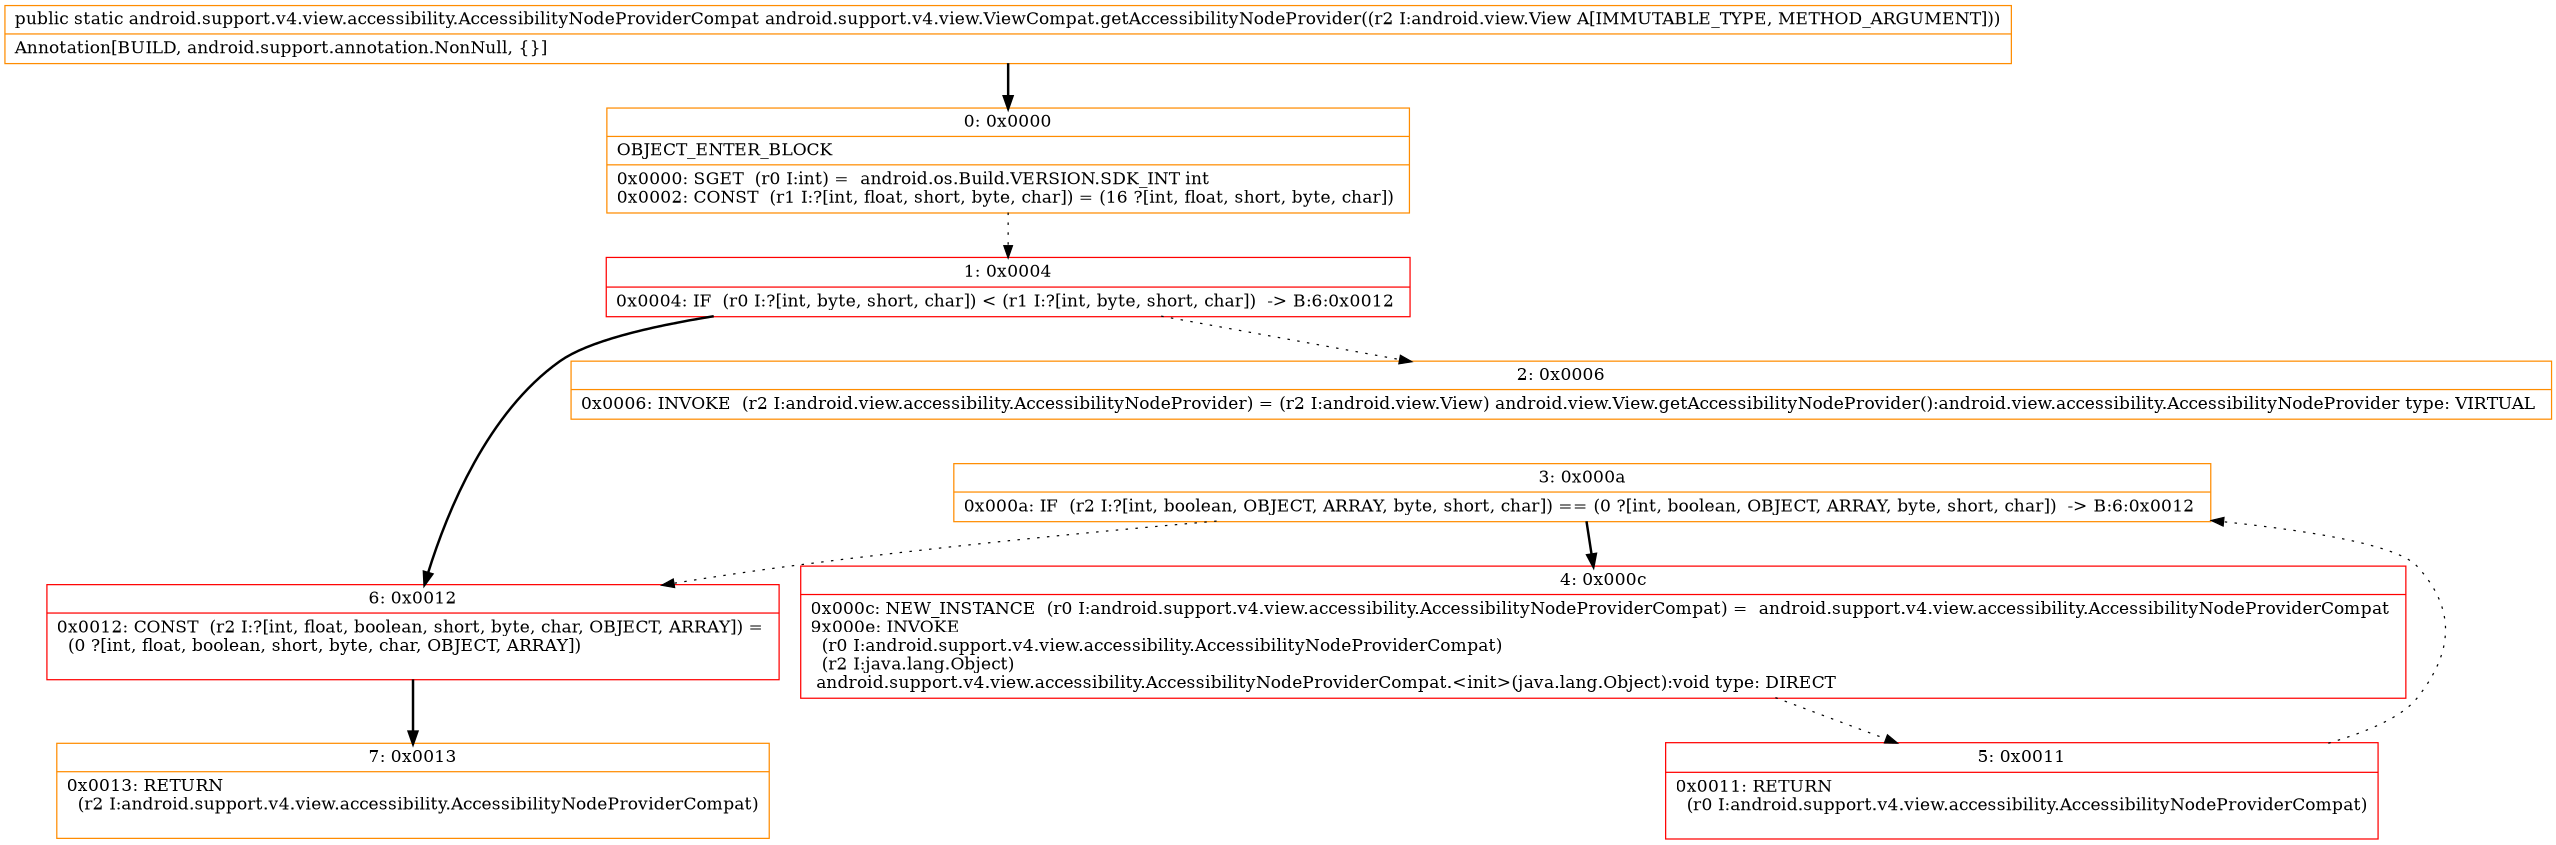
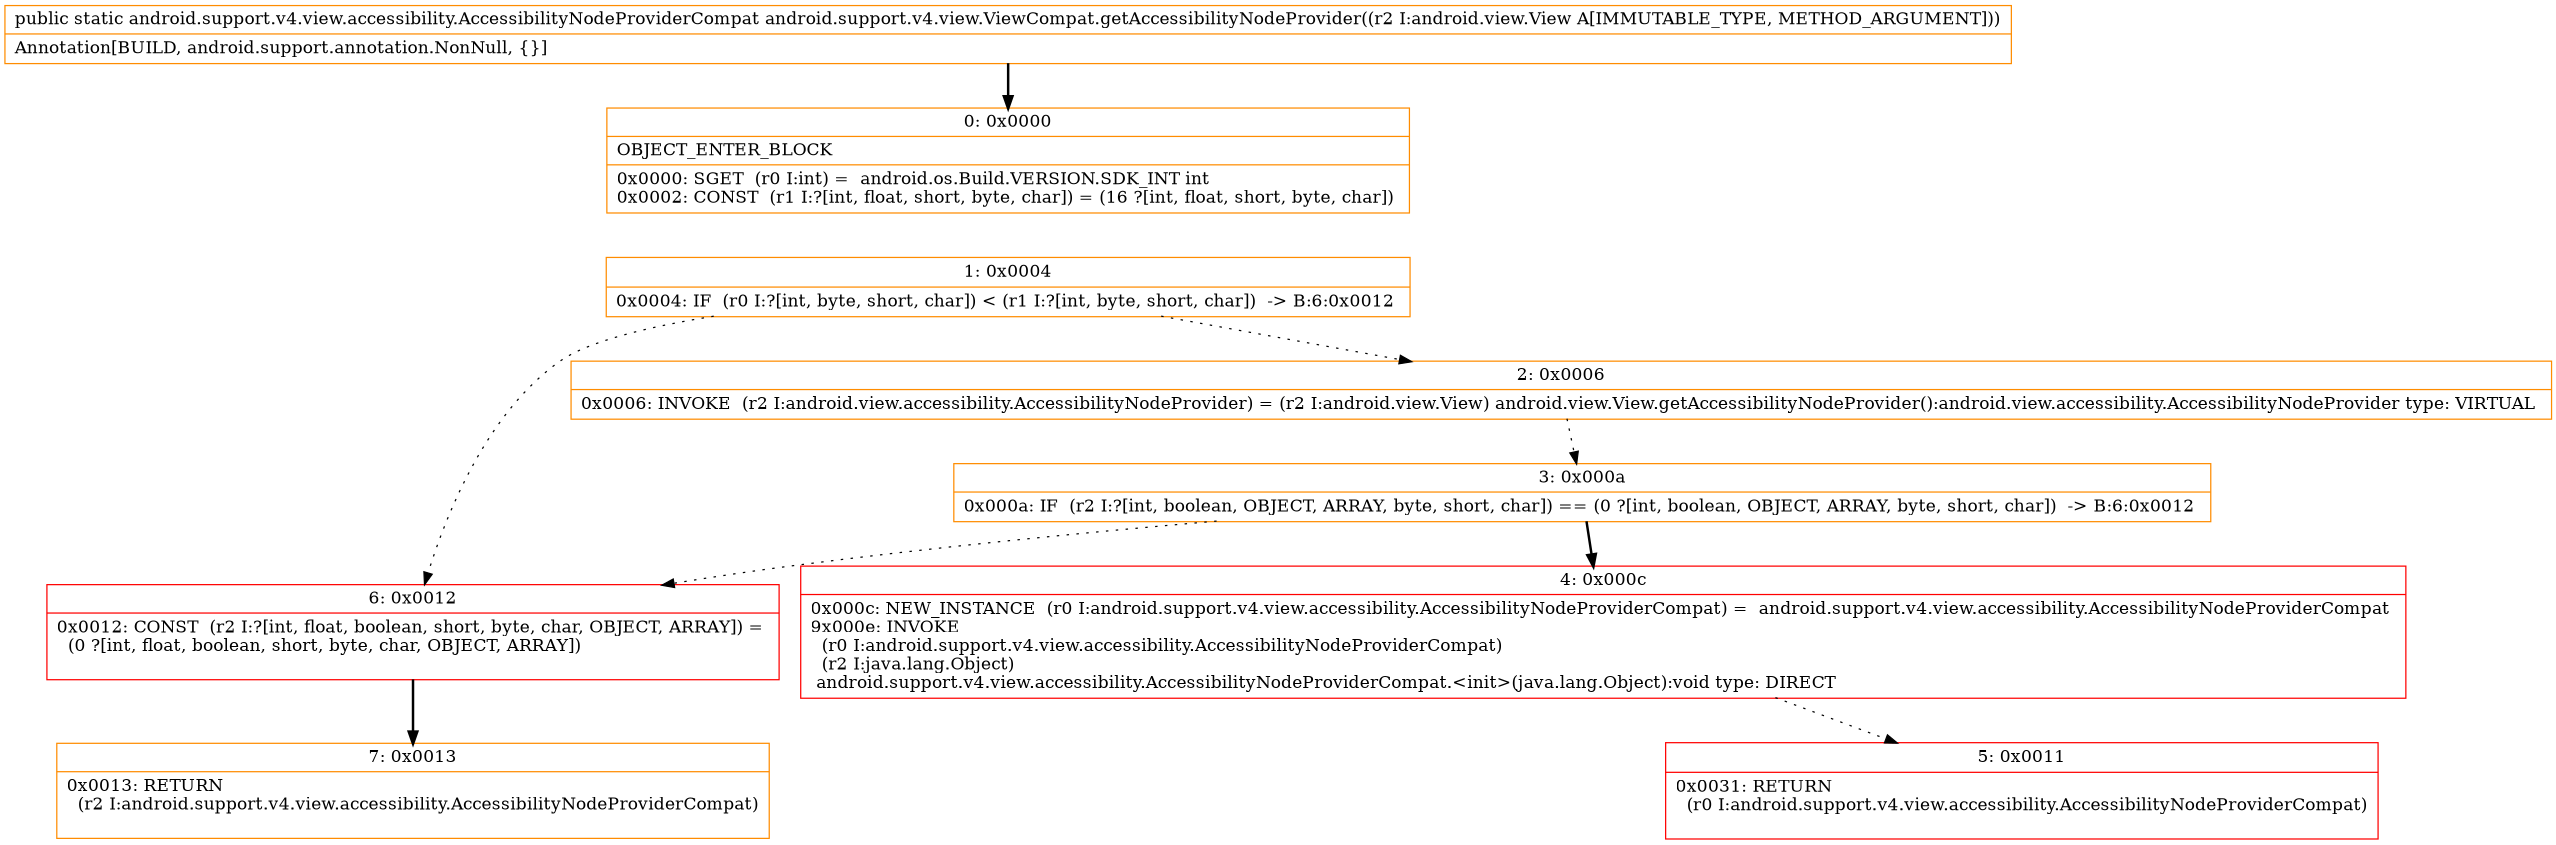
edge "0: 0x0000" -> "1: 0x0004": removed
node "1: 0x0004": color red -> darkorange
edge "1: 0x0004" -> "6: 0x0012": style bold -> dotted
edge "5: 0x0011" -> "3: 0x000a": now "2: 0x0006" -> "3: 0x000a"
node "5: 0x0011": text "0x0011: RETURN" -> "0x0031: RETURN"
